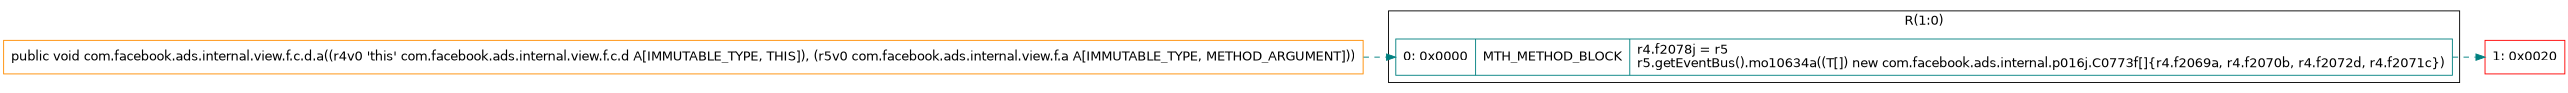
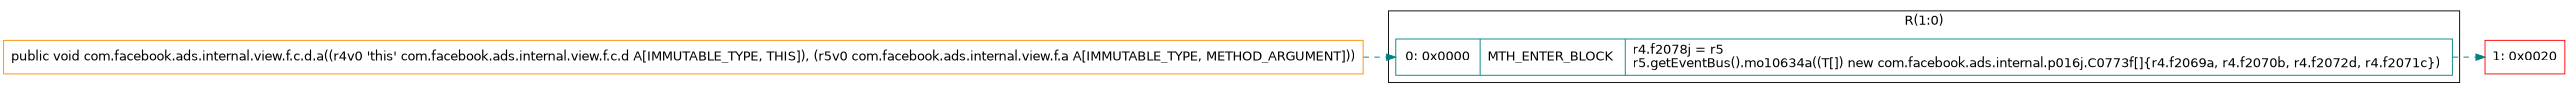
node "0: 0x0000": text "MTH_METHOD_BLOCK" -> "MTH_ENTER_BLOCK"
